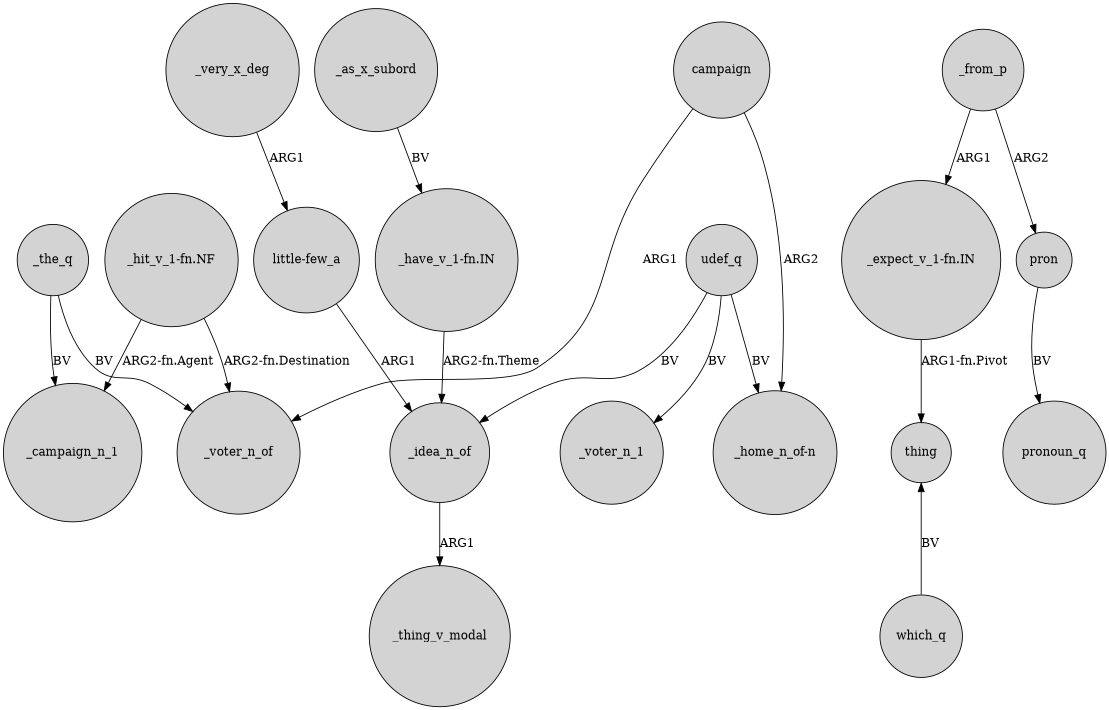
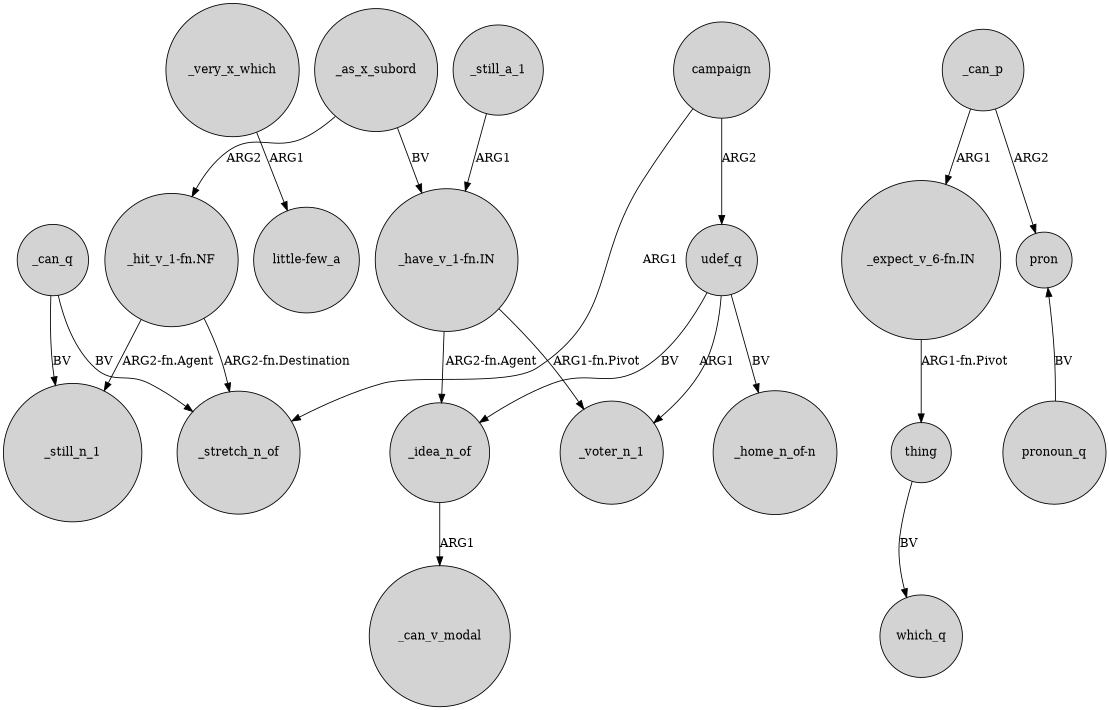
node "_very_x_deg": label "_very_x_deg" -> "_very_x_which"
node "_still_a_1": added
node "_from_p": label "_from_p" -> "_can_p"
edge "_as_x_subord" -> "_hit_v_1-fn.NF": added, label "ARG2"
edge "campaign" -> "_home_n_of-n": now "campaign" -> "udef_q"
node "_the_q": label "_the_q" -> "_can_q"
node "_expect_v_1-fn.IN": label "_expect_v_1-fn.IN" -> "_expect_v_6-fn.IN"
edge "pron" -> "pronoun_q": reversed
edge "_have_v_1-fn.IN" -> "_voter_n_1": added, label "ARG1-fn.Pivot"
edge "little-few_a" -> "_idea_n_of": removed, label "ARG1"
edge "_have_v_1-fn.IN" -> "_idea_n_of": label "ARG2-fn.Theme" -> "ARG2-fn.Agent"
edge "udef_q" -> "_voter_n_1": label "BV" -> "ARG1"
node "_campaign_n_1": label "_campaign_n_1" -> "_still_n_1"
node "_voter_n_of": label "_voter_n_of" -> "_stretch_n_of"
edge "which_q" -> "thing": reversed
node "_thing_v_modal": label "_thing_v_modal" -> "_can_v_modal"
